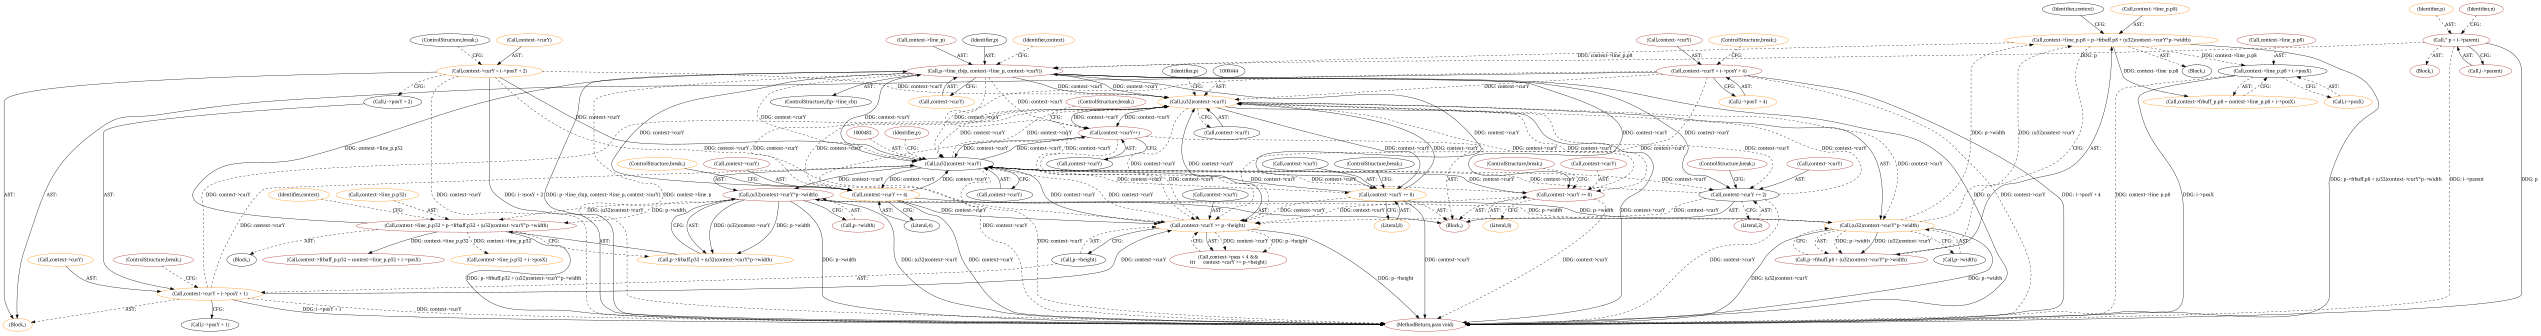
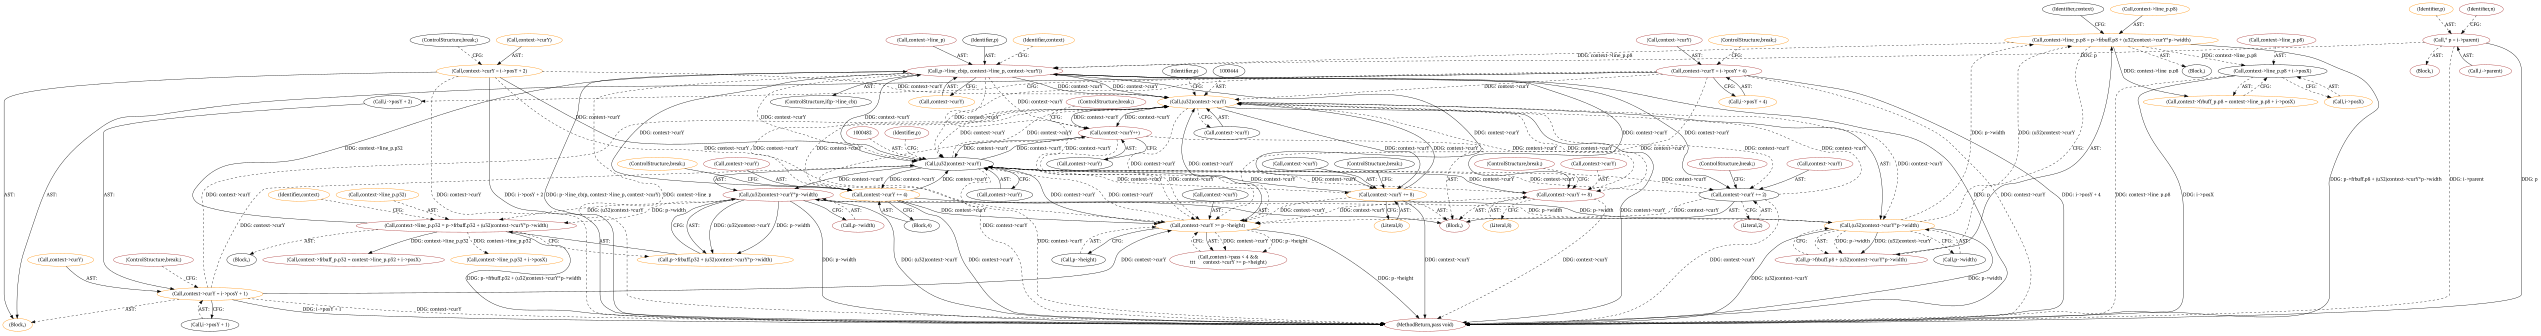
edge "(Call,* p = i->parent)" -> "(Call,i->parent)": removed, label "CFG:"
edge "(Call,context->curY = i->posY + 2)" -> "(Call,i->posY + 2)": now "(Call,context->curY = i->posY + 4)" -> "(Call,i->posY + 2)"
node "(Literal,4)": label "(Literal,4)" -> "(Block,4)"
edge "(Call,p->height)" -> "(Call,context->curY = i->posY + 1)": now "(Call,i->posY + 1)" -> "(Call,context->curY = i->posY + 1)"
